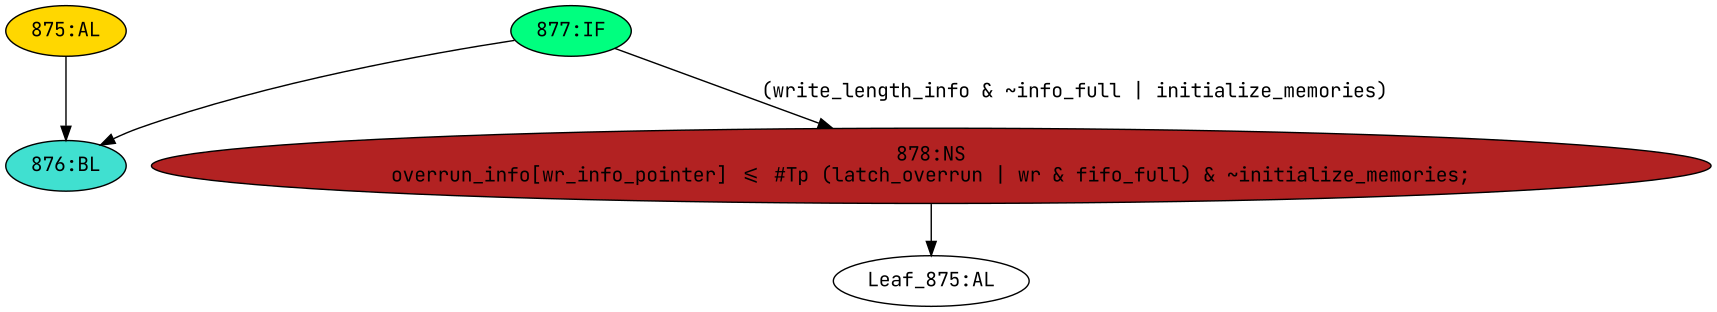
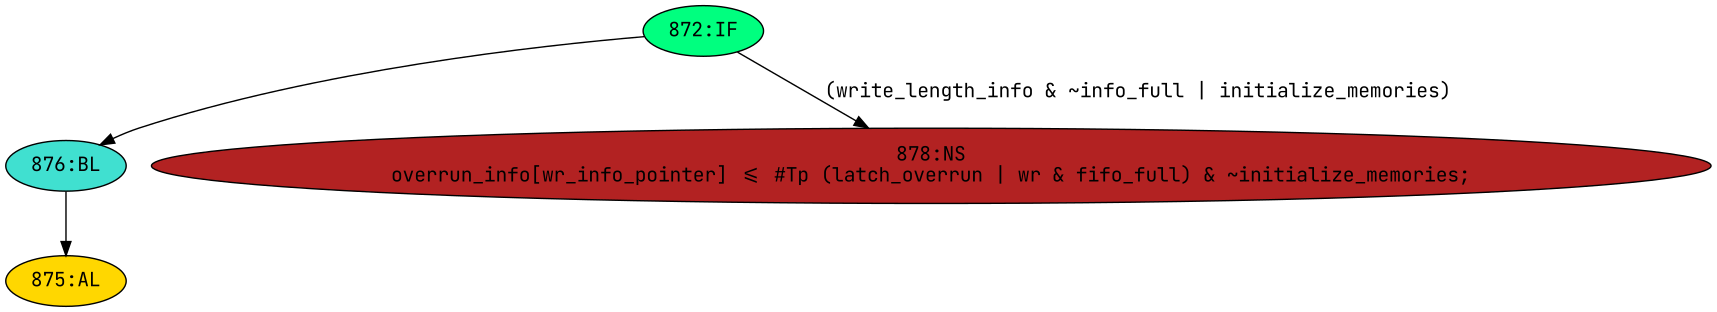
node "877:IF": label "877:IF" -> "872:IF"
edge "875:AL" -> "876:BL": reversed
node "Leaf_875:AL": removed
